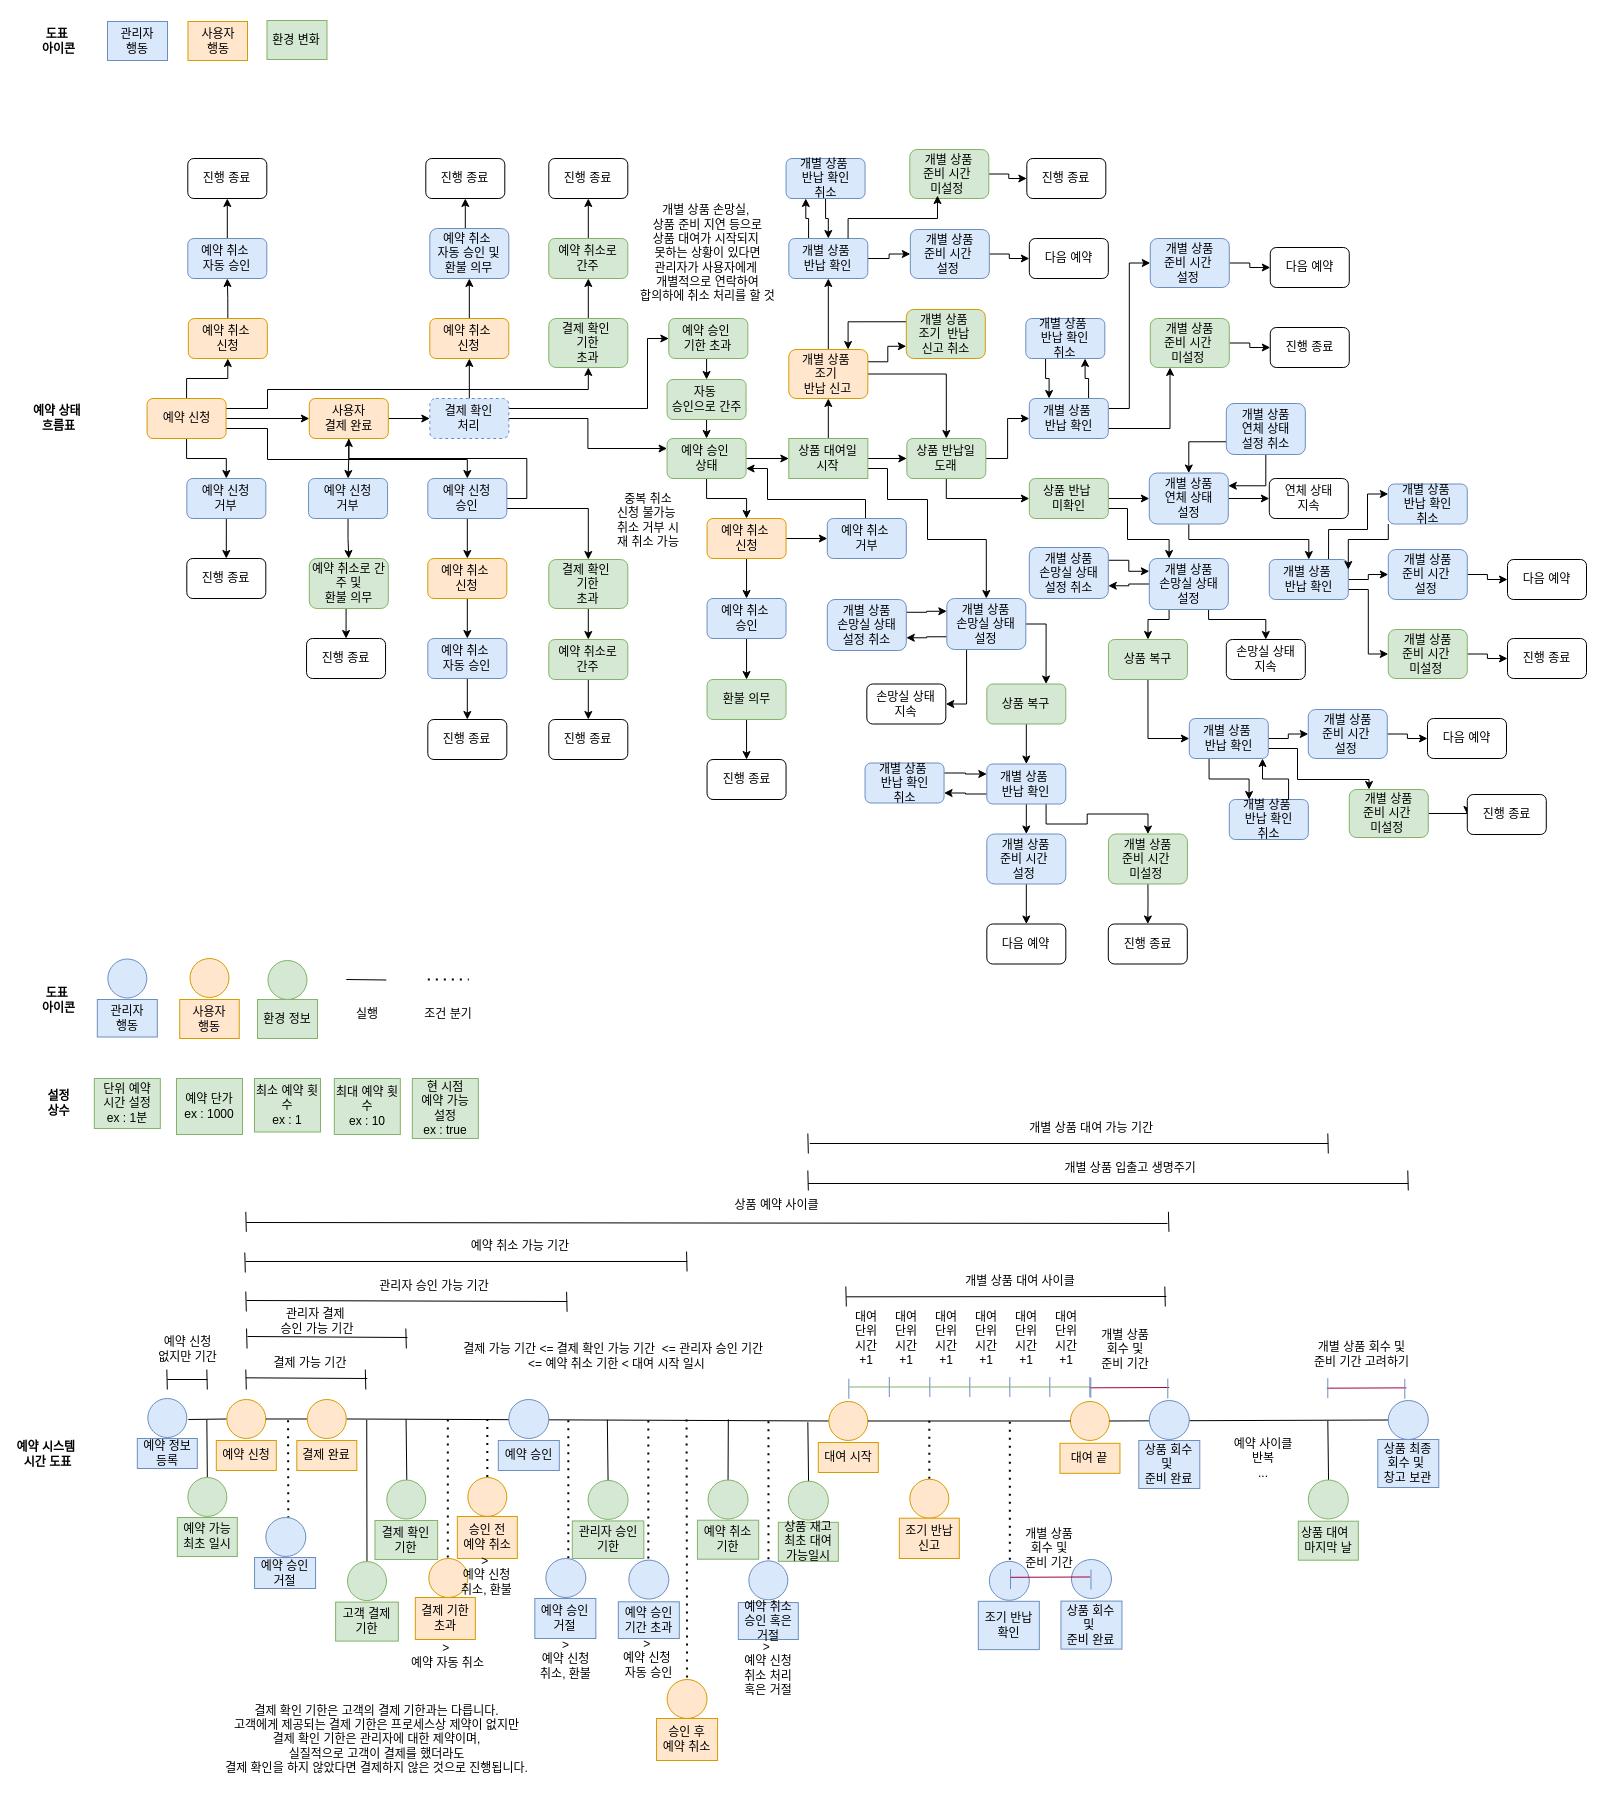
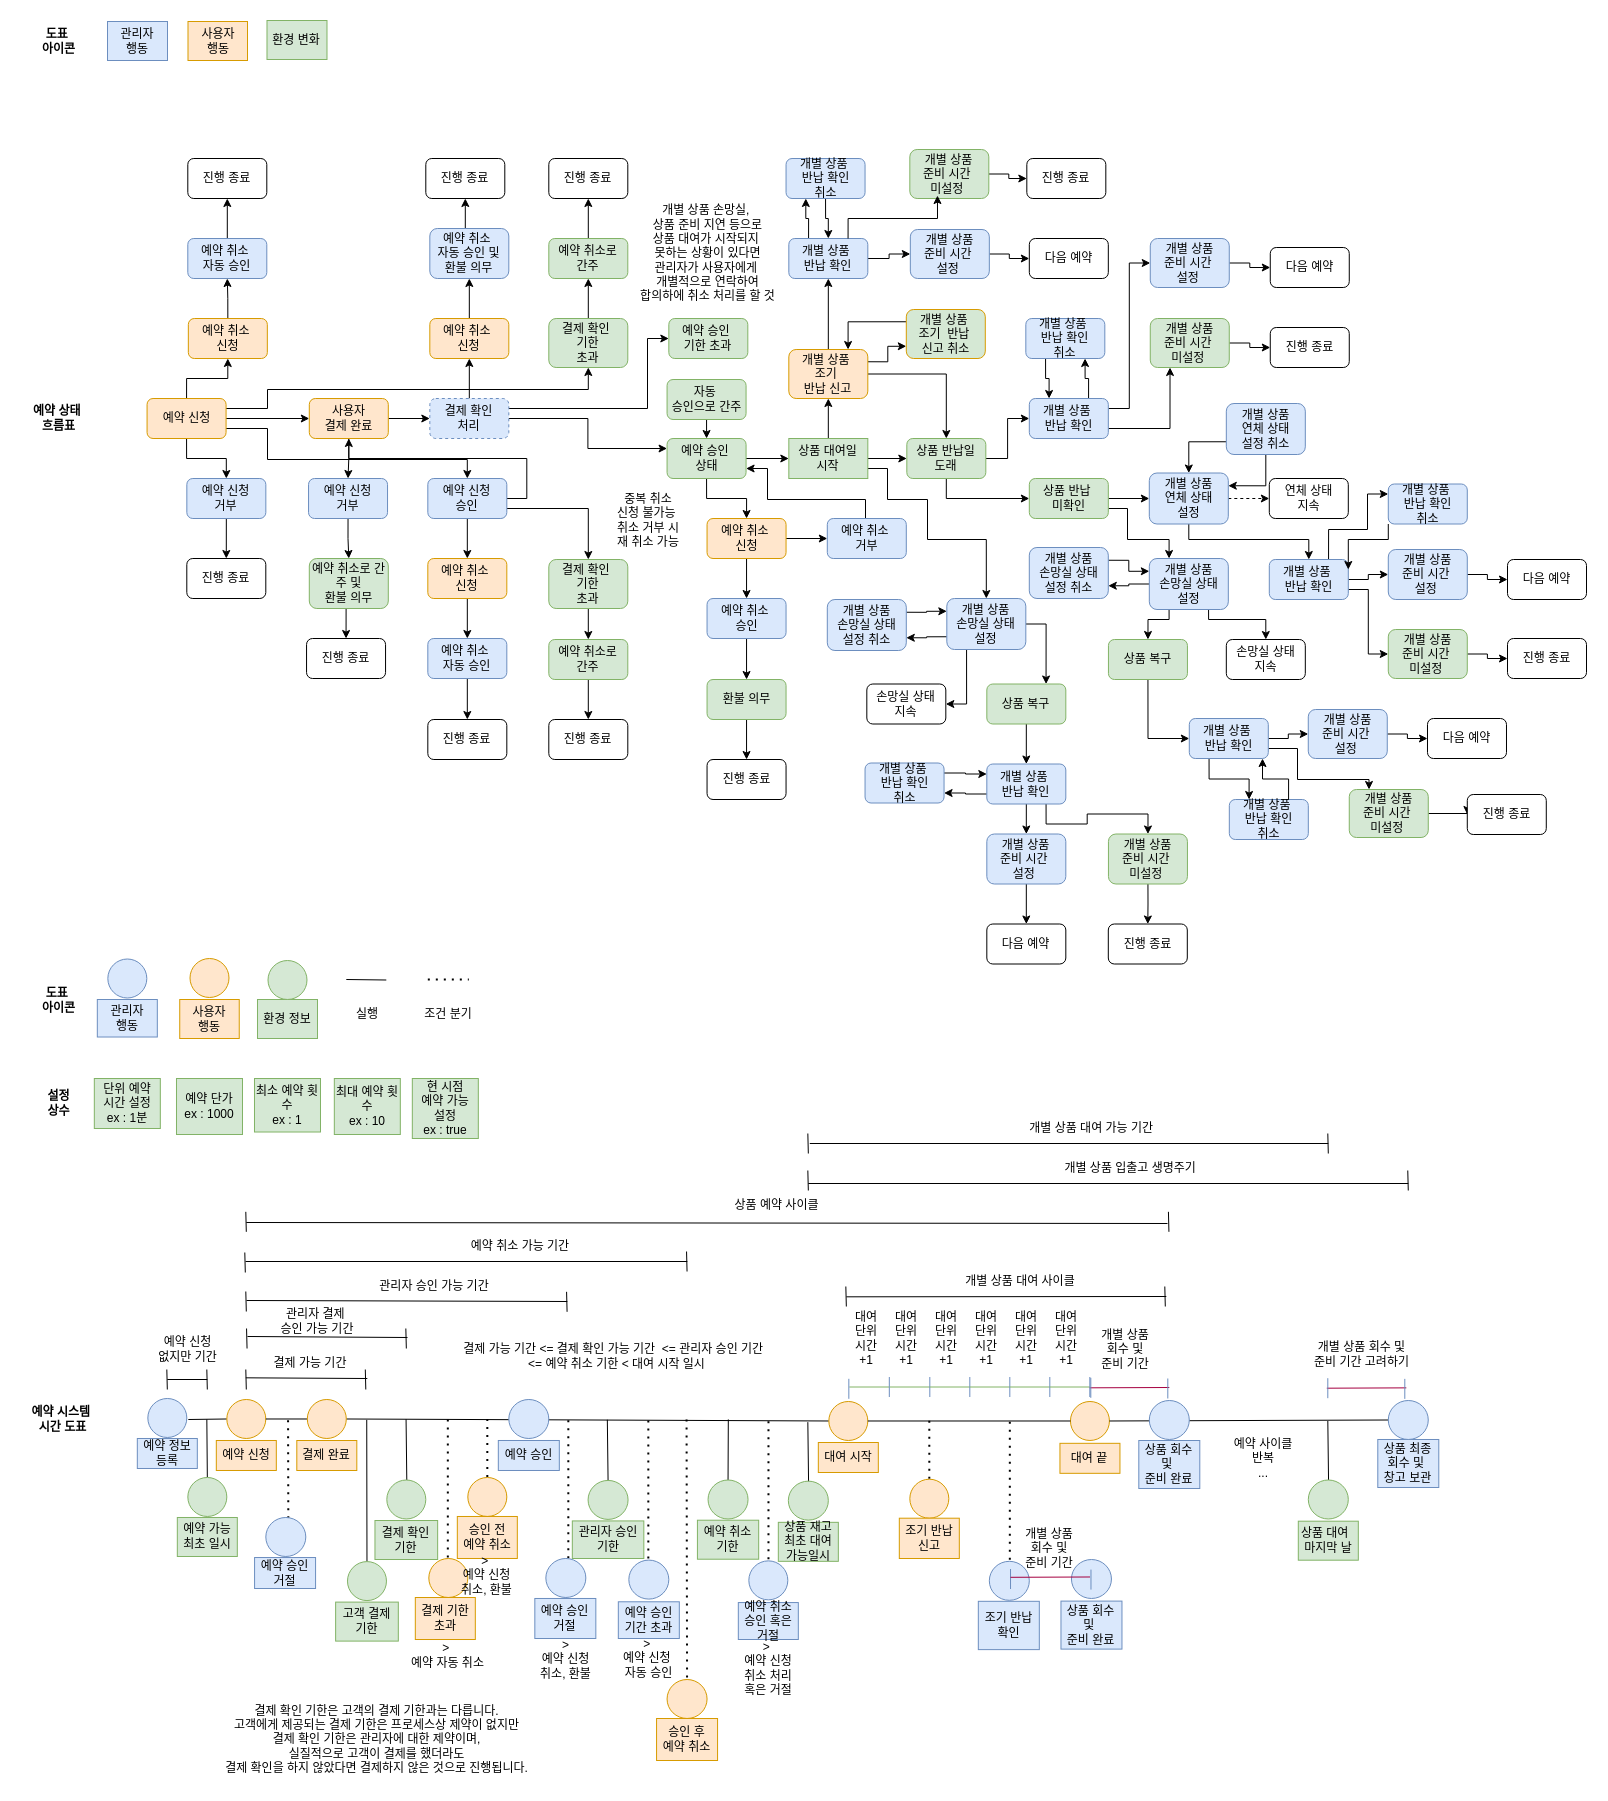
edge "예약 승인 기한 초과" -> "자동 승인으로 간주": removed
edge "개별 상품 연체 상태 설정" -> "연체 상태 지속": style solid -> dashed
node "예약 시스템 시간 도표": moved (48, 1454) -> (63, 1419)
